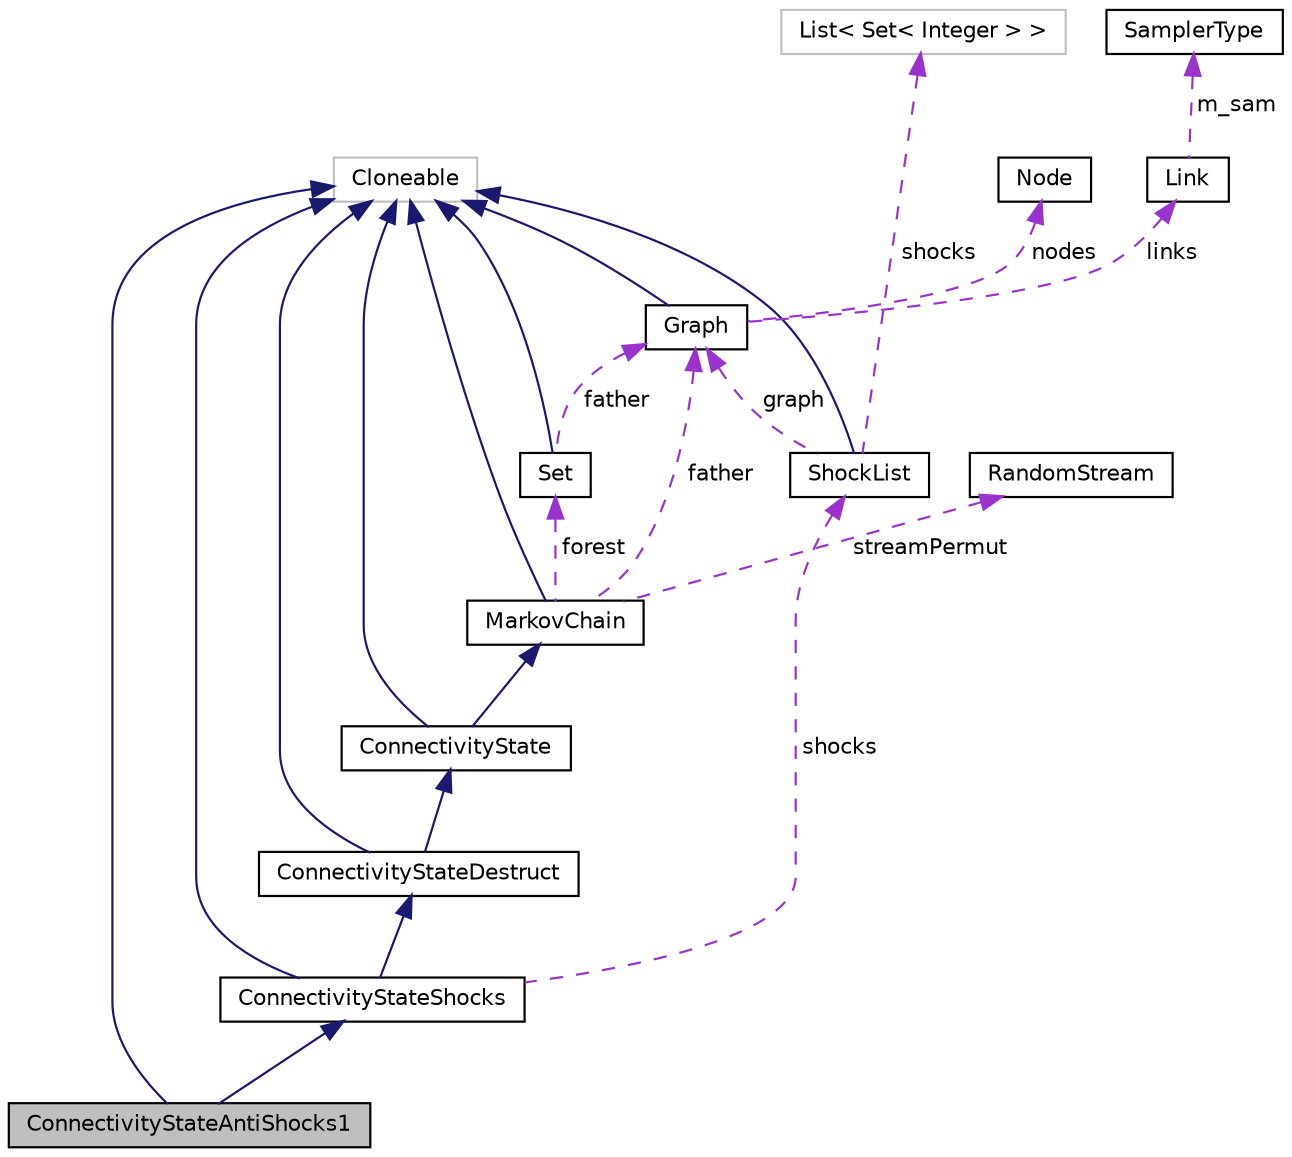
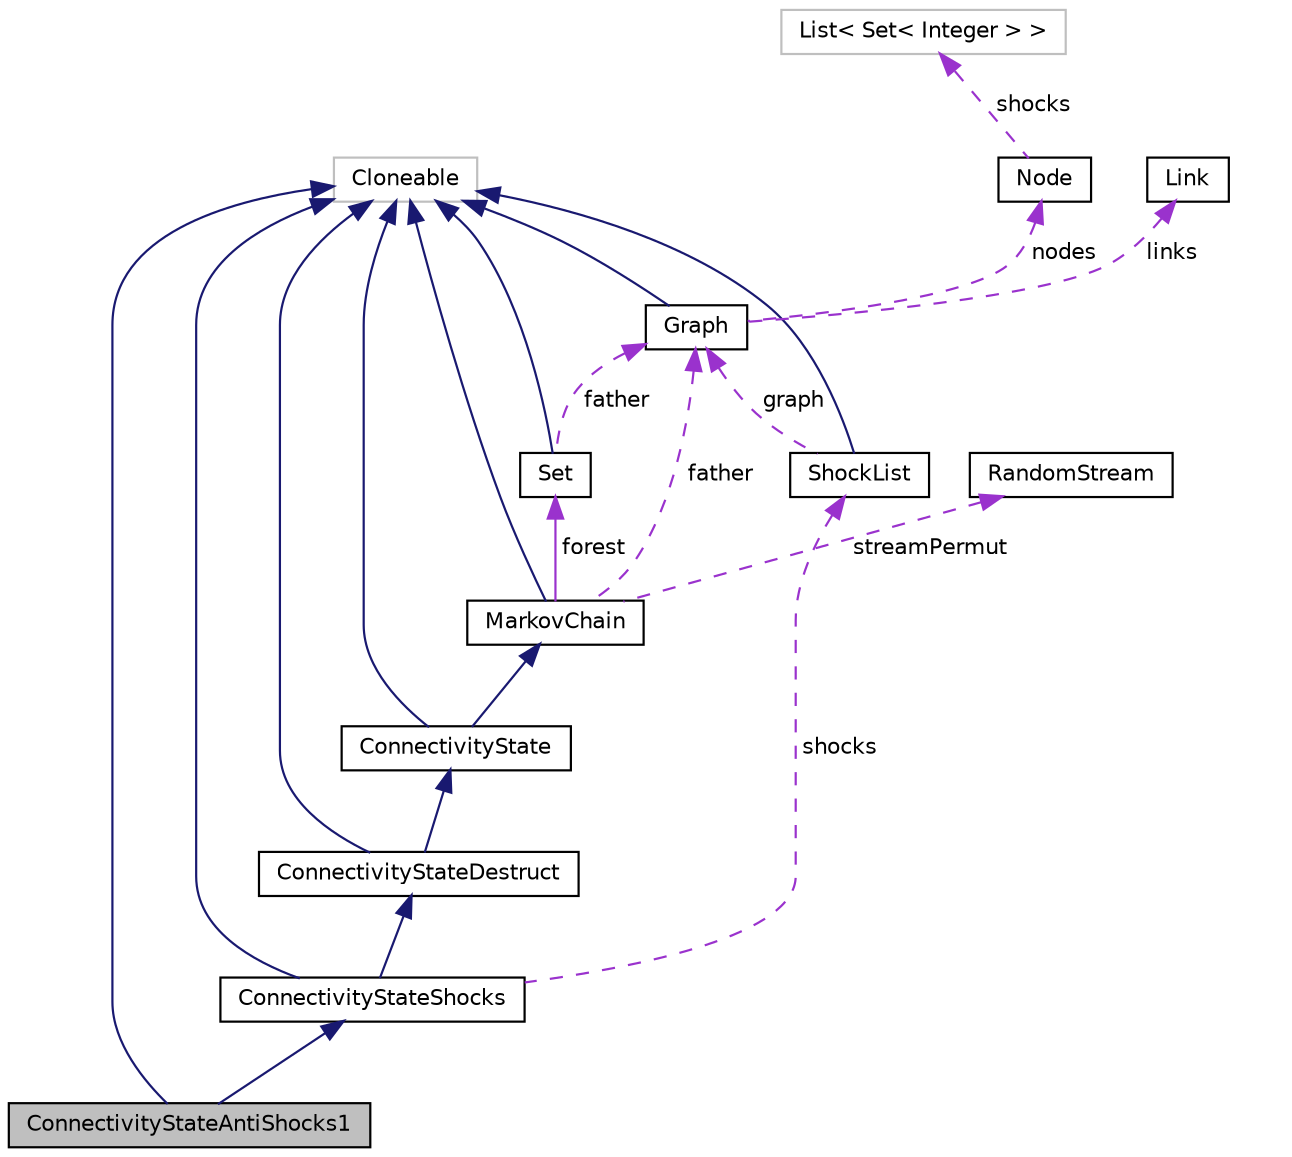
node "SamplerType": removed
edge "ShockList" -> "List< Set< Integer > >": now "Node" -> "List< Set< Integer > >"
edge "MarkovChain" -> "Set": style dashed -> solid
